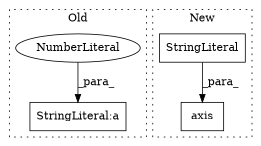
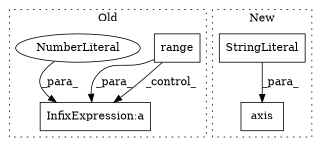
node "range": added
node "StringLiteral:a": label "StringLiteral:a" -> "InfixExpression:a"
